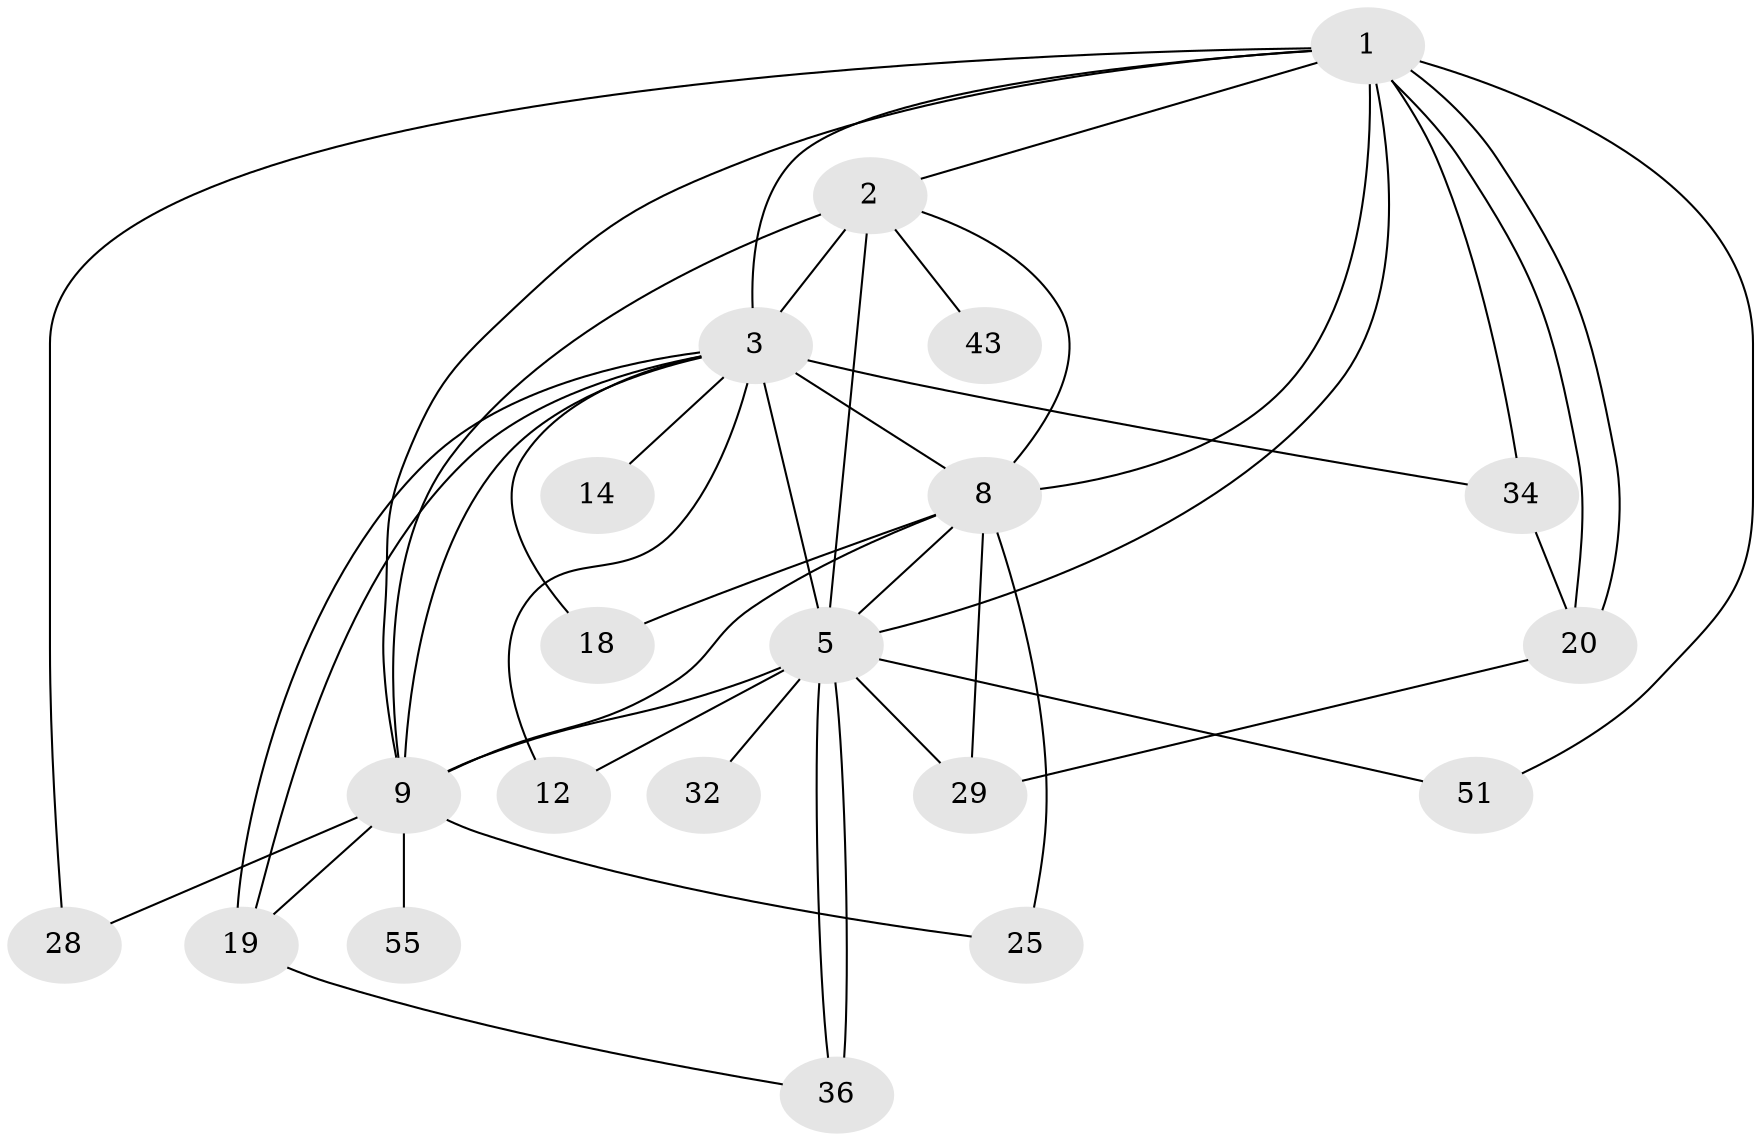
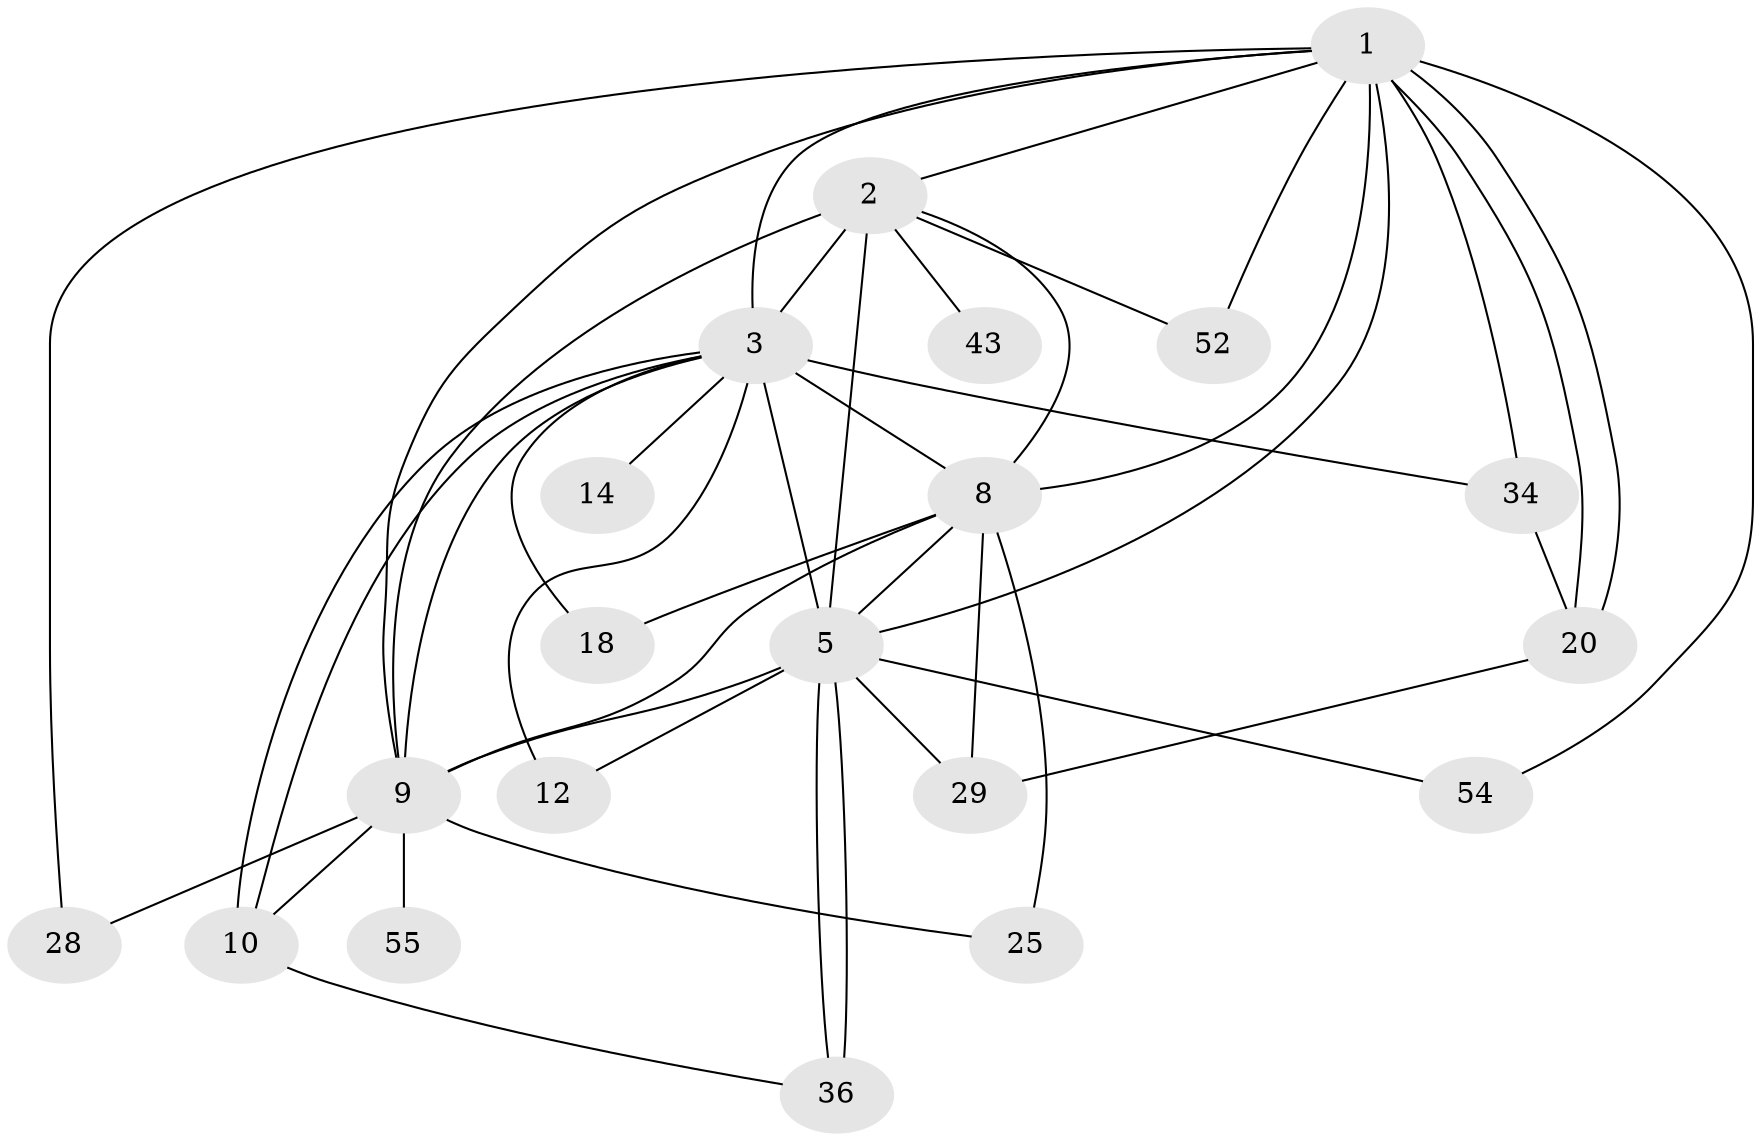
node "52": added
node "32": removed
node "51": label "51" -> "54"
node "19": label "19" -> "10"
